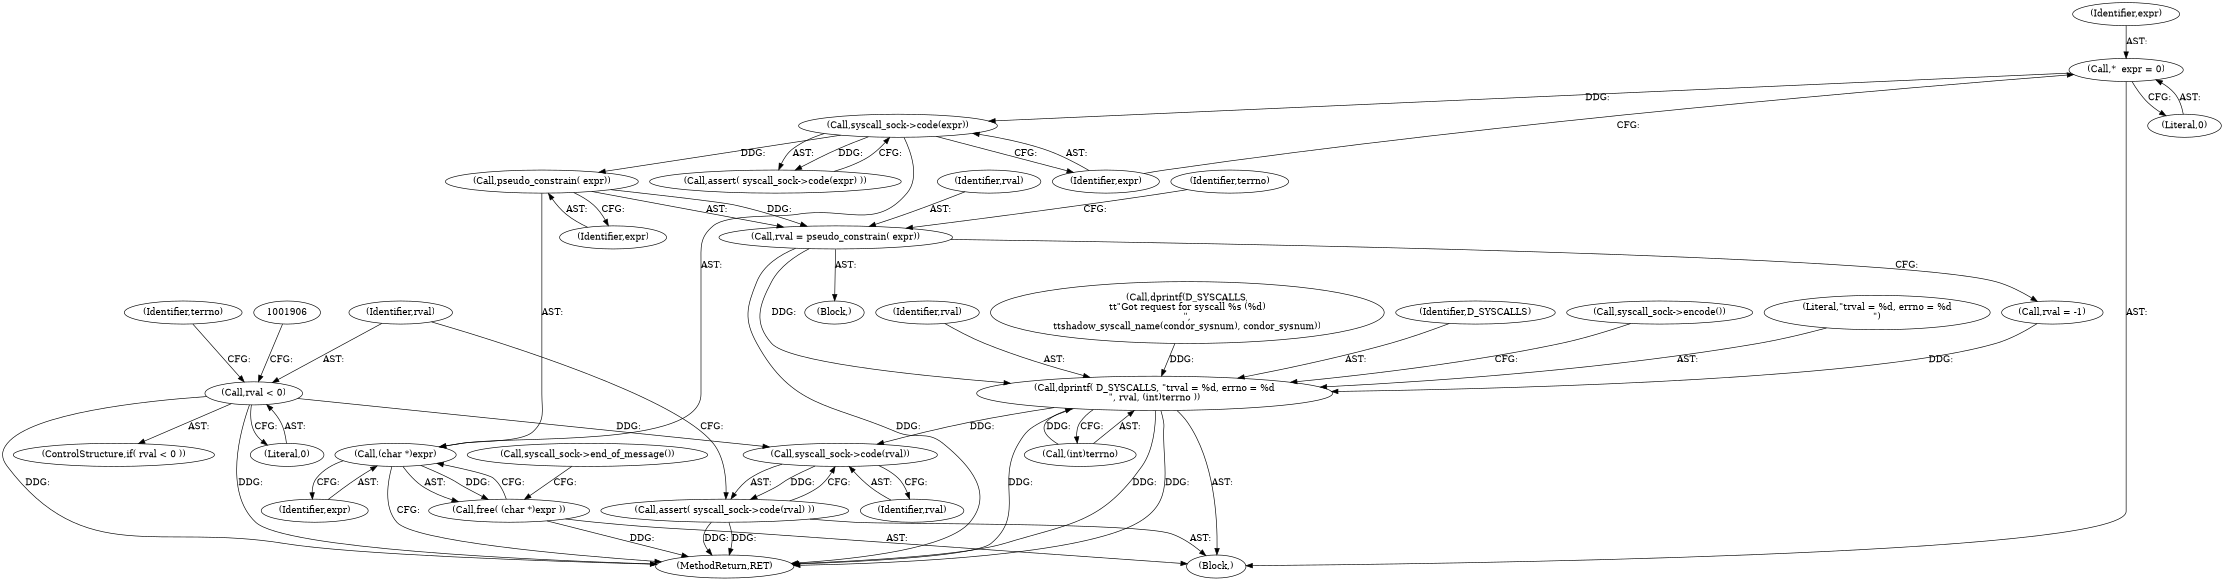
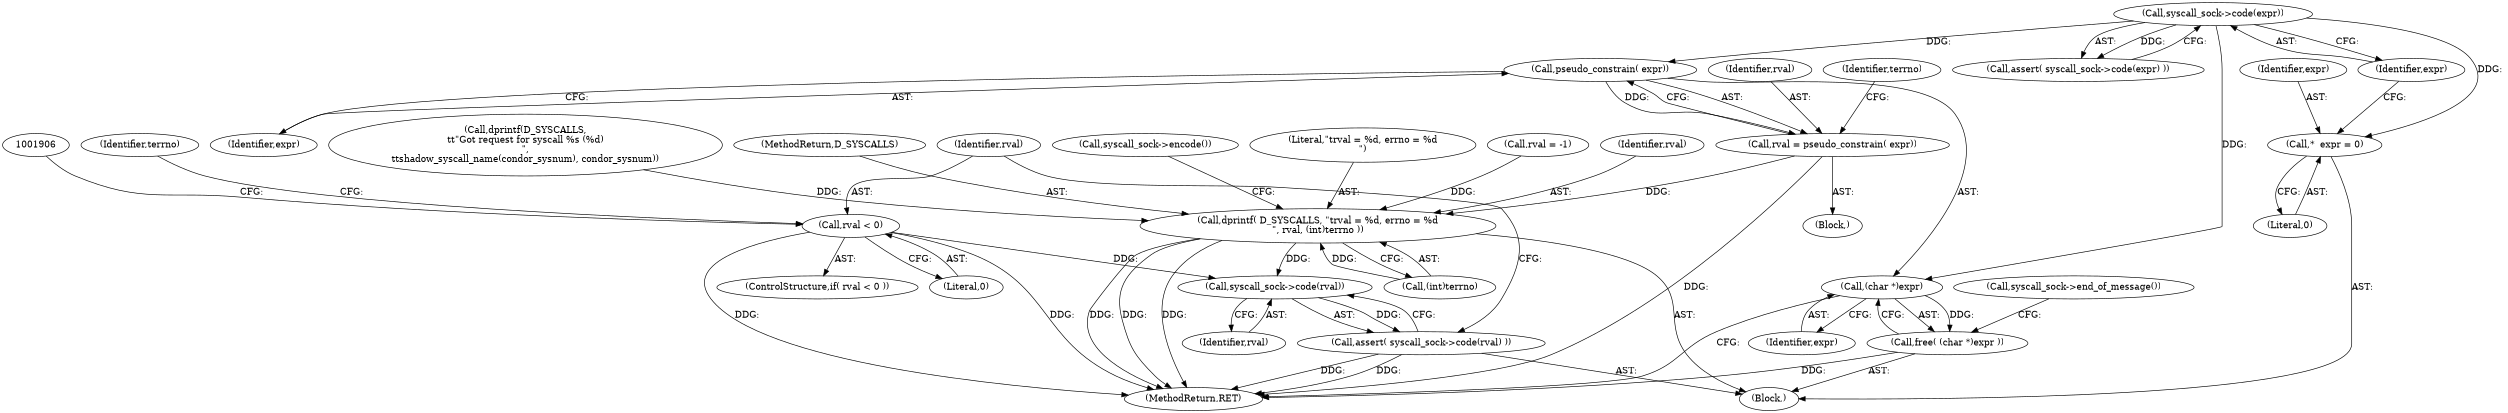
edge "(Call,*  expr = 0)" -> "(Call,syscall_sock->code(expr))": reversed
edge "(Call,rval = pseudo_constrain( expr))" -> "(Call,rval = -1)": now "(Call,rval = pseudo_constrain( expr))" -> "(Call,pseudo_constrain( expr))"
edge "(Call,syscall_sock->code(expr))" -> "(Call,(char *)expr)": label "AST: " -> "DDG: "
node "(Identifier,D_SYSCALLS)": label "(Identifier,D_SYSCALLS)" -> "(MethodReturn,D_SYSCALLS)"
